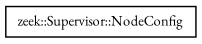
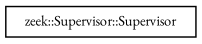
node "zeek::Supervisor::NodeConfig": label "zeek::Supervisor::NodeConfig" -> "zeek::Supervisor::Supervisor"
